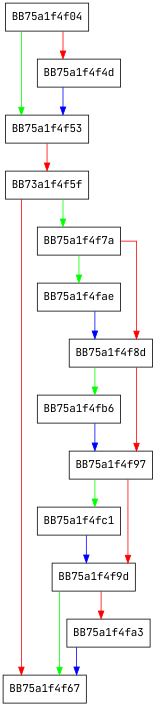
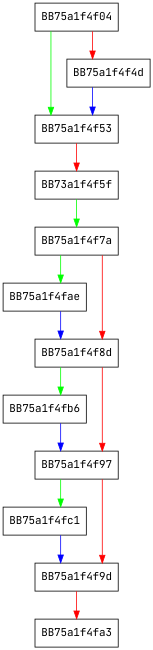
node "BB75a1f4f67": removed
